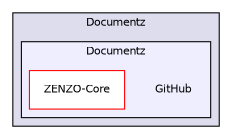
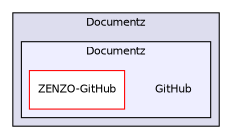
node "ZENZO-Core": label "ZENZO-Core" -> "ZENZO-GitHub"
